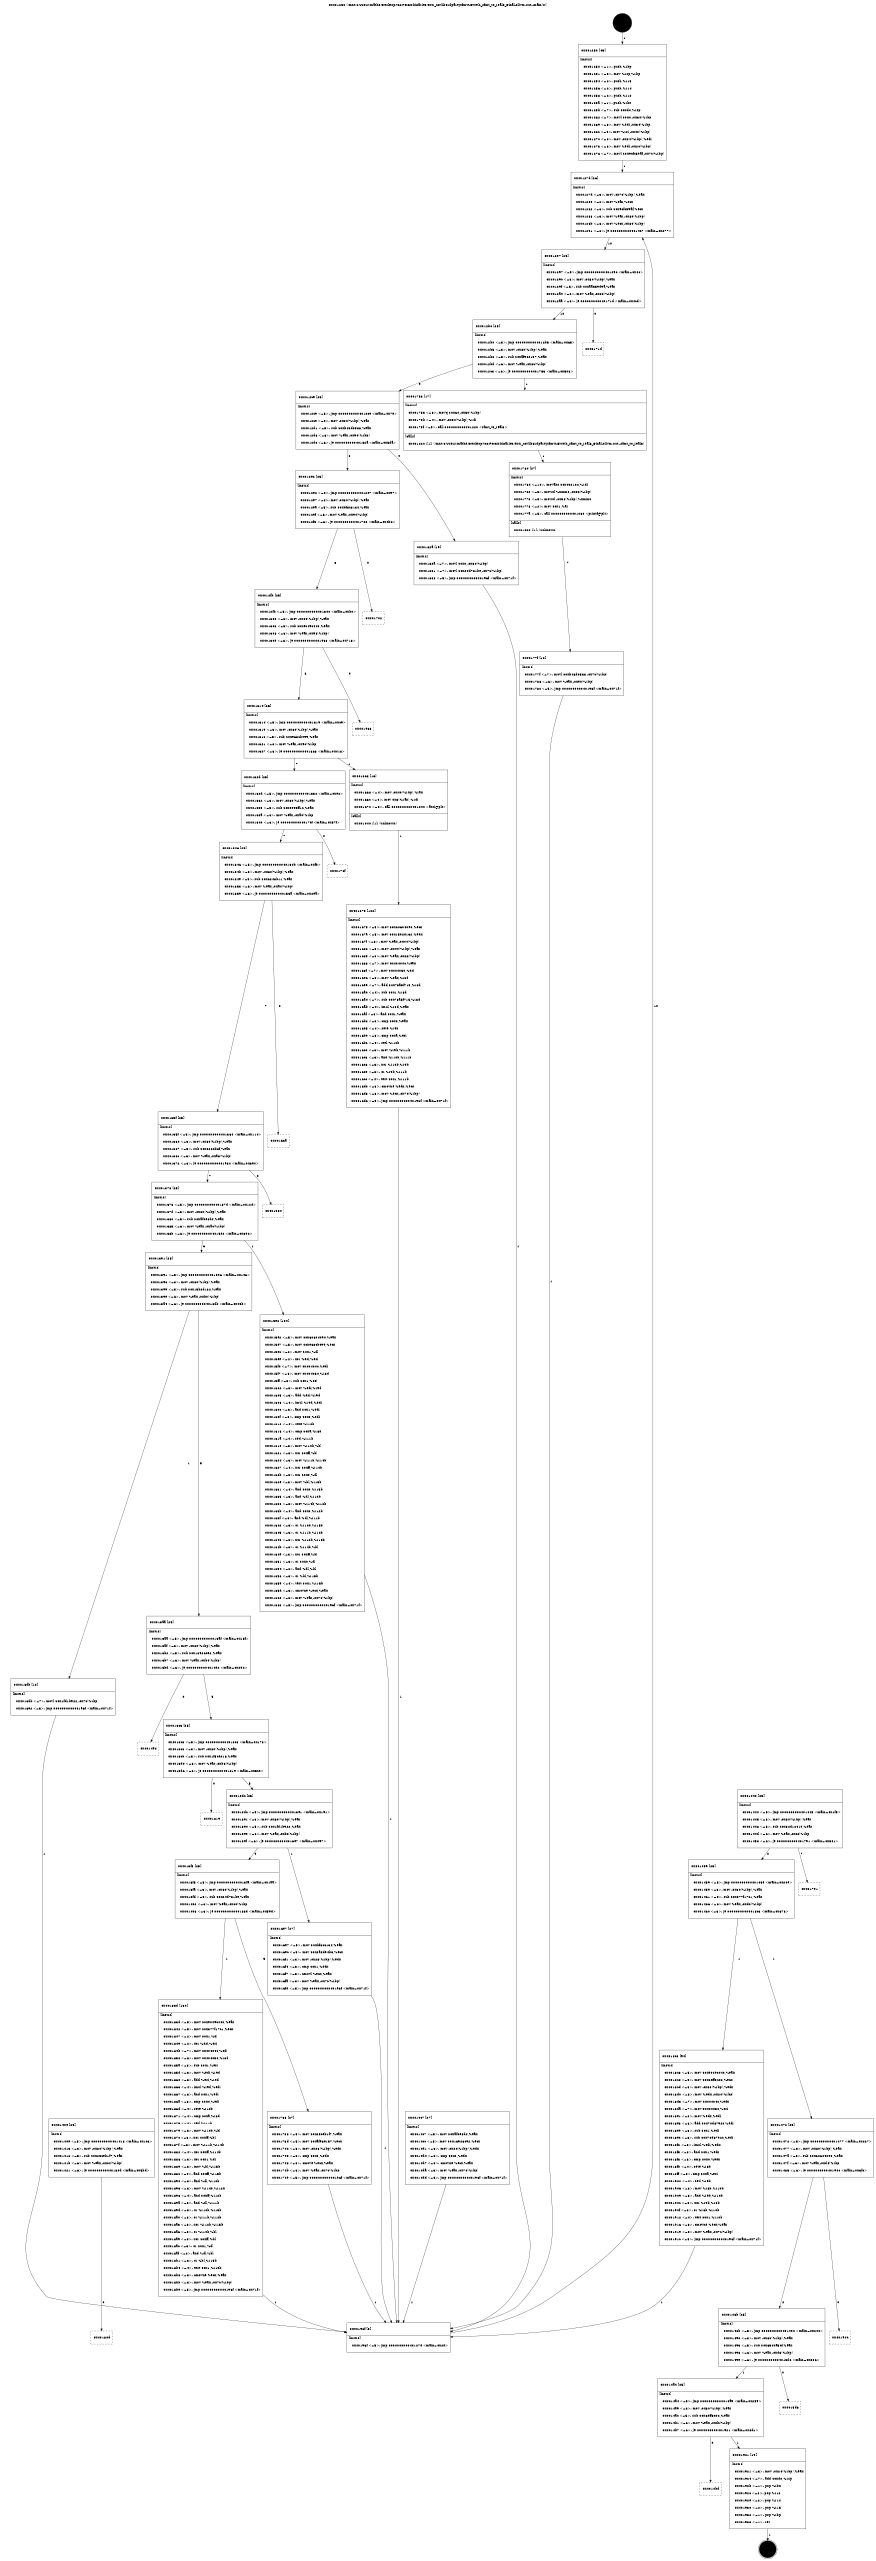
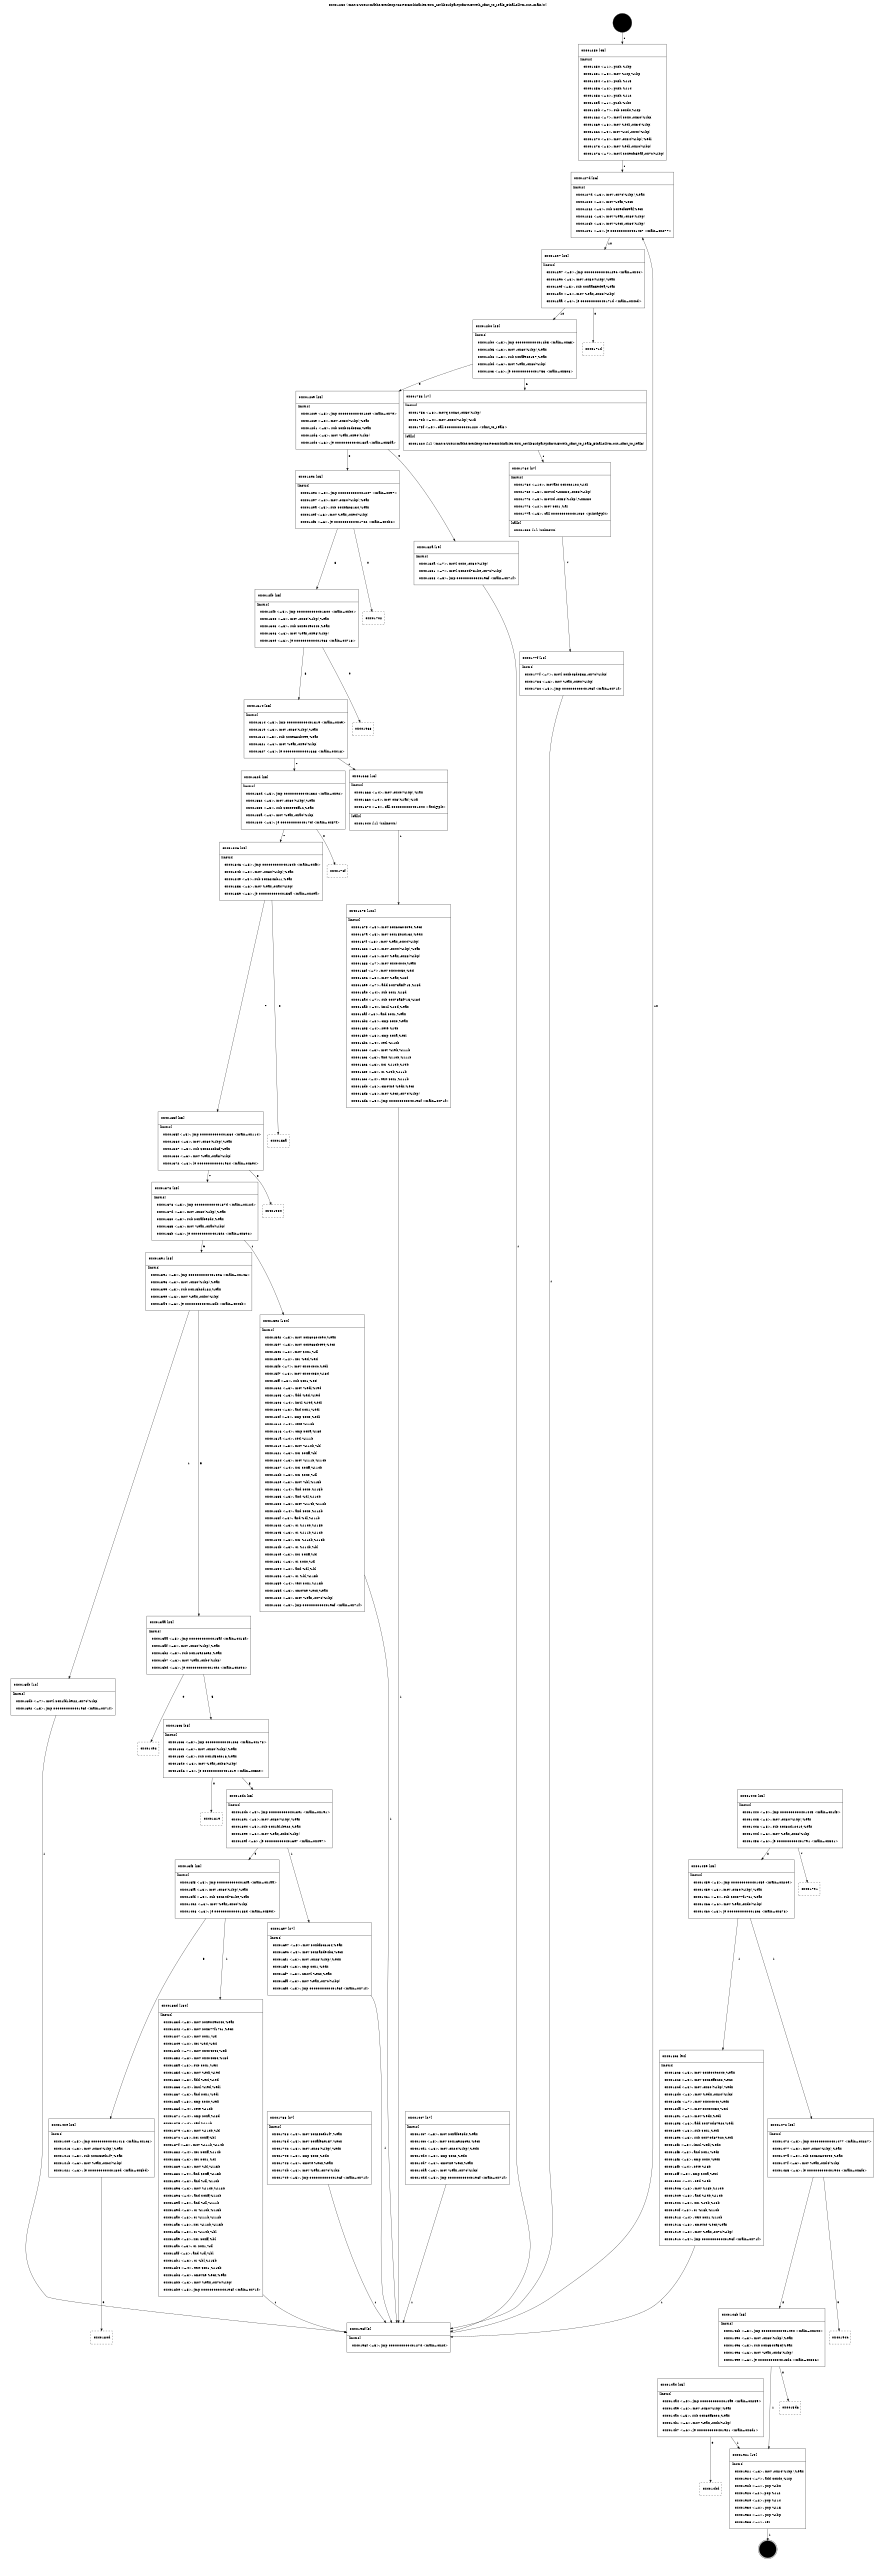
edge "0x4012b0 [25]" -> "0x401753 [17]": label " 1" -> " 6"
edge "0x4013f5 [25]" -> "0x401738 [27]": now "0x4013f5 [25]" -> "0x40140e [25]"
edge "0x40148b [25]" -> "0x4014a4 [25]": now "0x40148b [25]" -> "0x401921 [19]"
